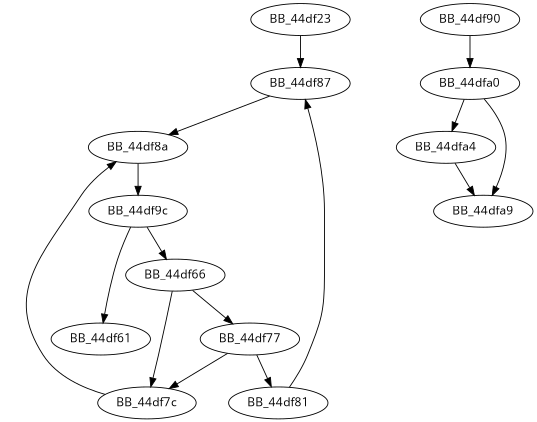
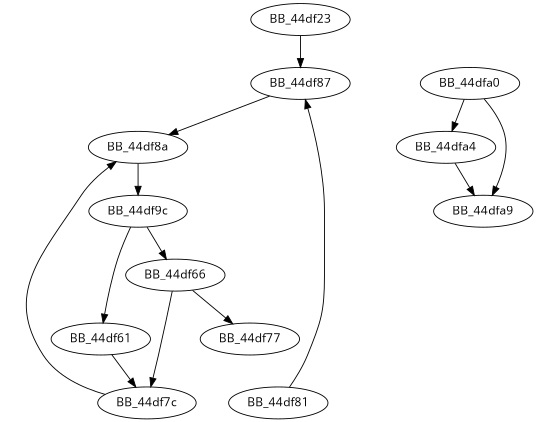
node "BB_44df90": removed
edge "BB_44df77" -> "BB_44df81": removed
edge "BB_44df77" -> "BB_44df7c": now "BB_44df61" -> "BB_44df7c"
